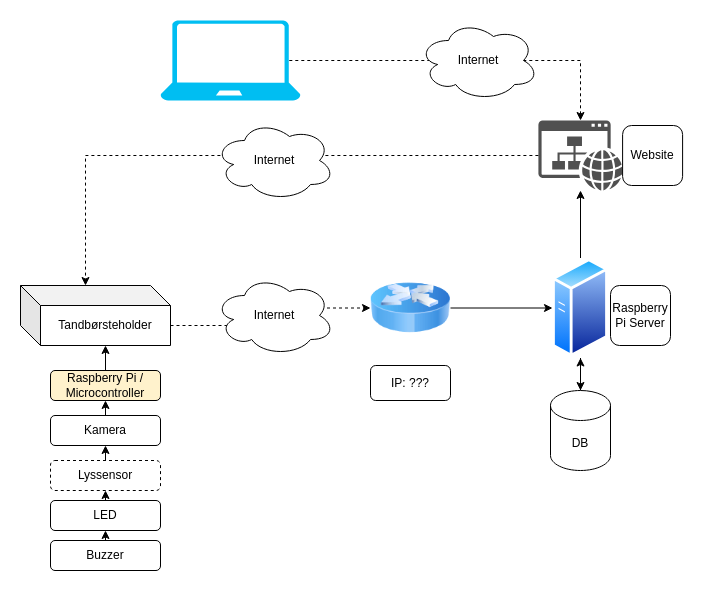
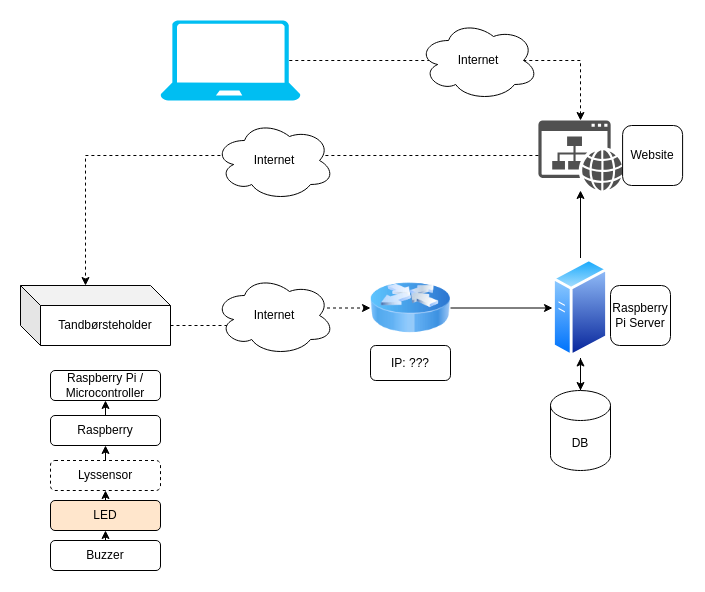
edge "Raspberry Pi / Microcontroller" -> "Tandbørsteholder": removed
node "IP: ???": moved (411, 383) -> (411, 363)
node "Raspberry Pi / Microcontroller": fillcolor #fff2cc -> #ffffff
node "Kamera": label "Kamera" -> "Raspberry"
node "LED": fillcolor #ffffff -> #ffe6cc
